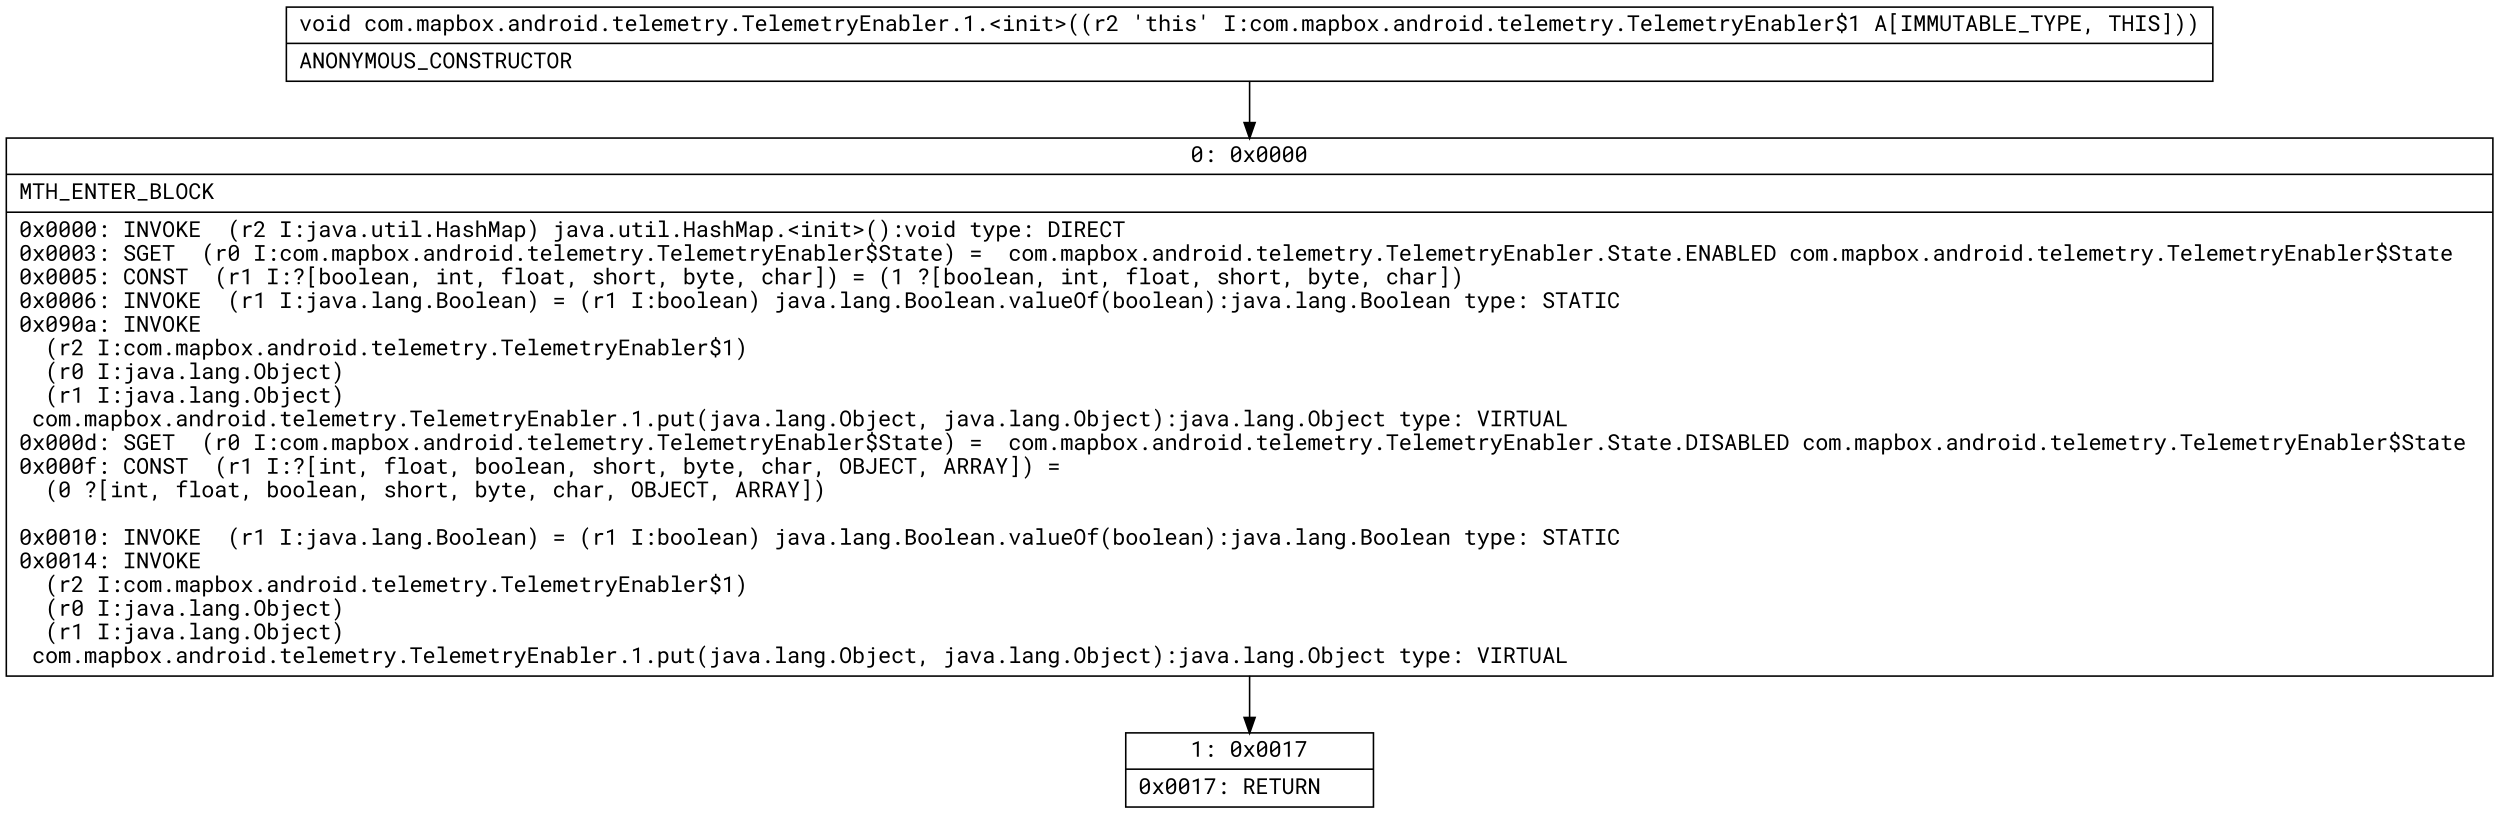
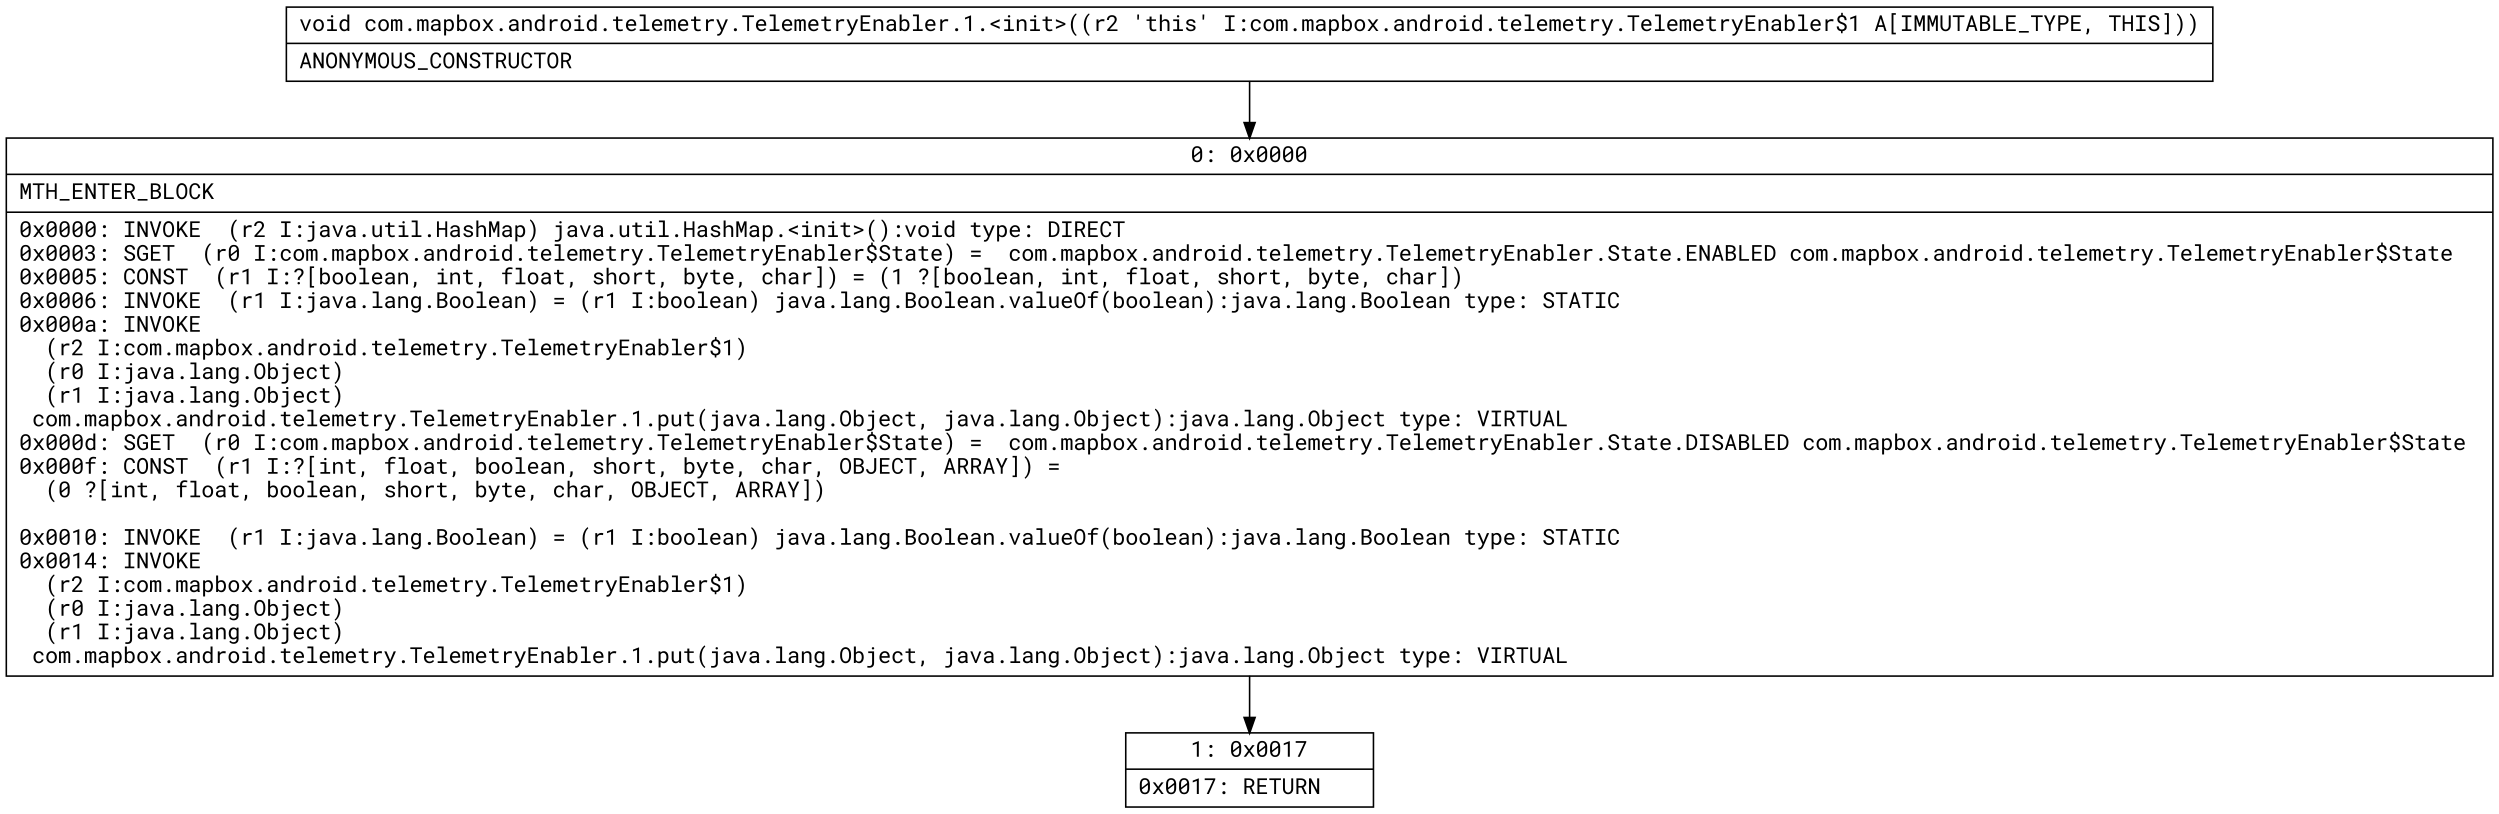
node "0: 0x0000": text "0x090a: INVOKE" -> "0x000a: INVOKE"
